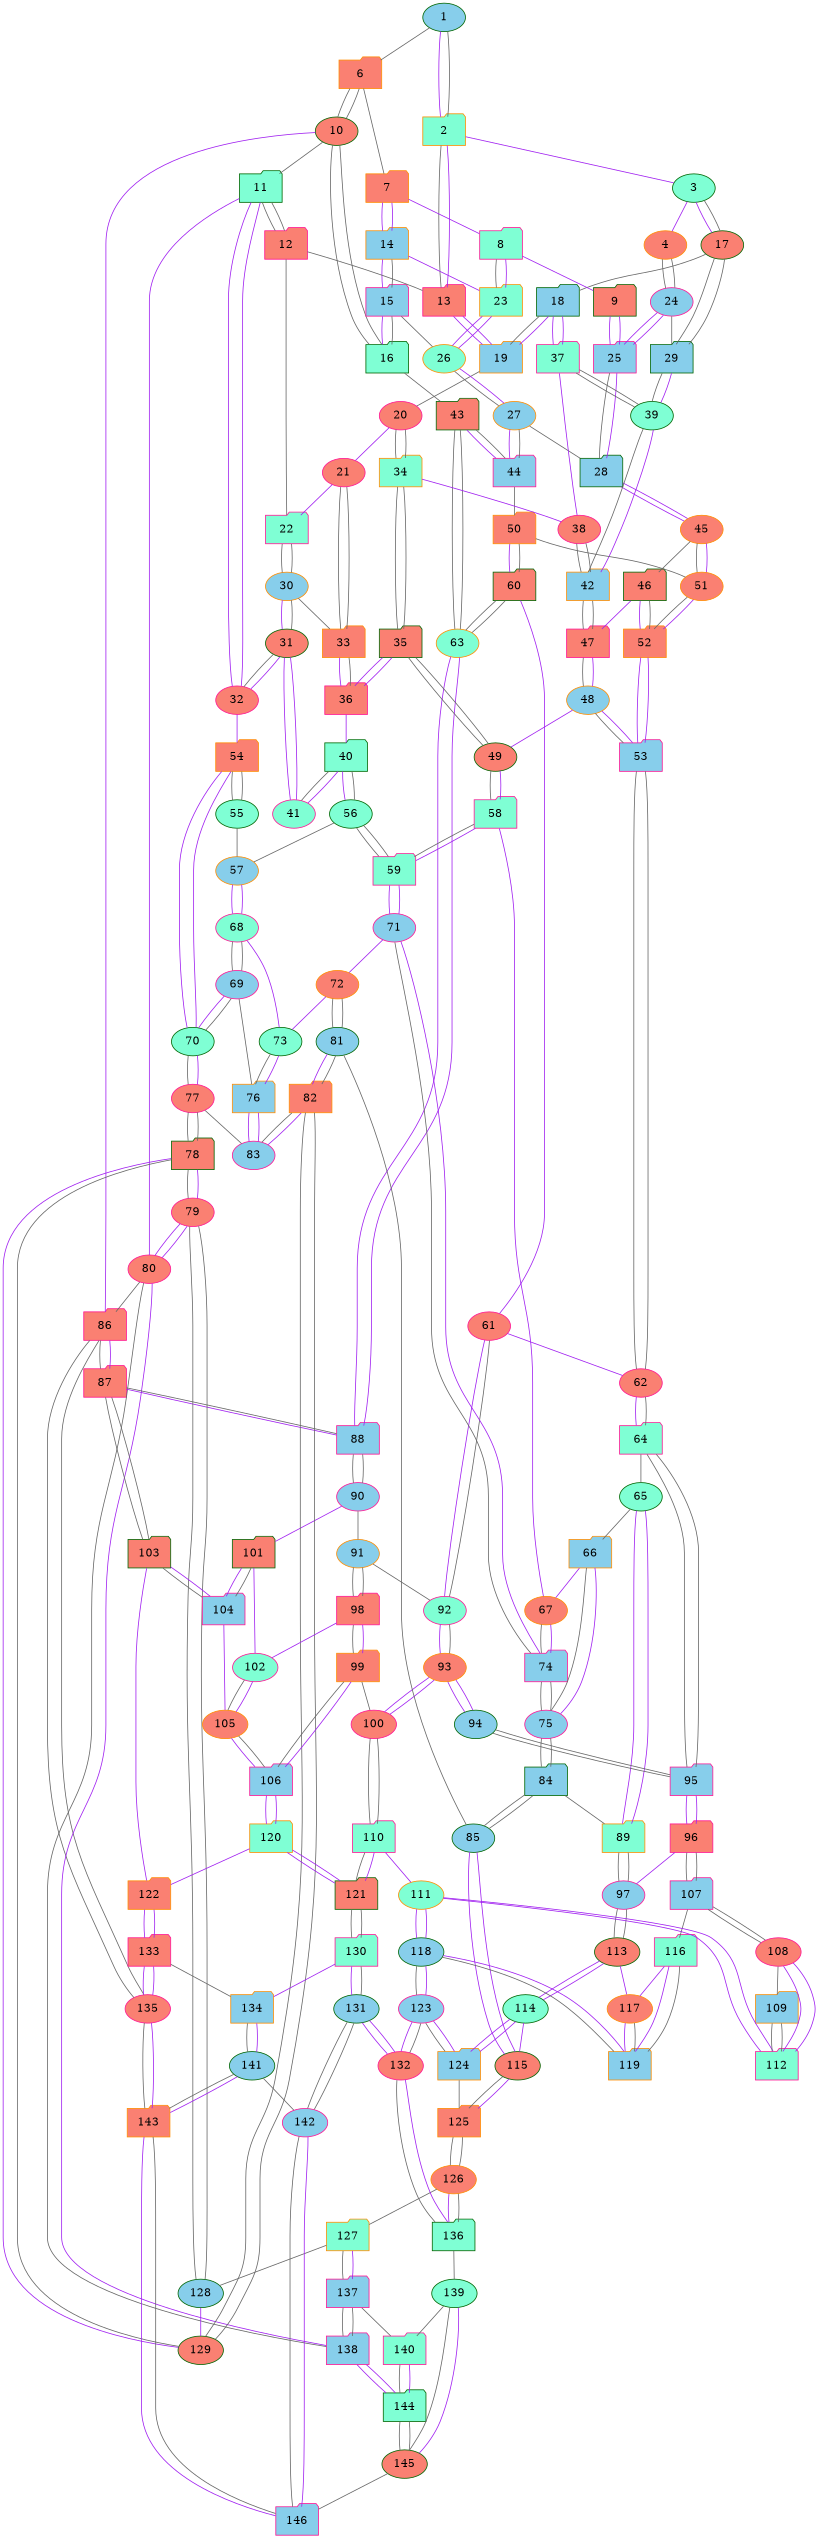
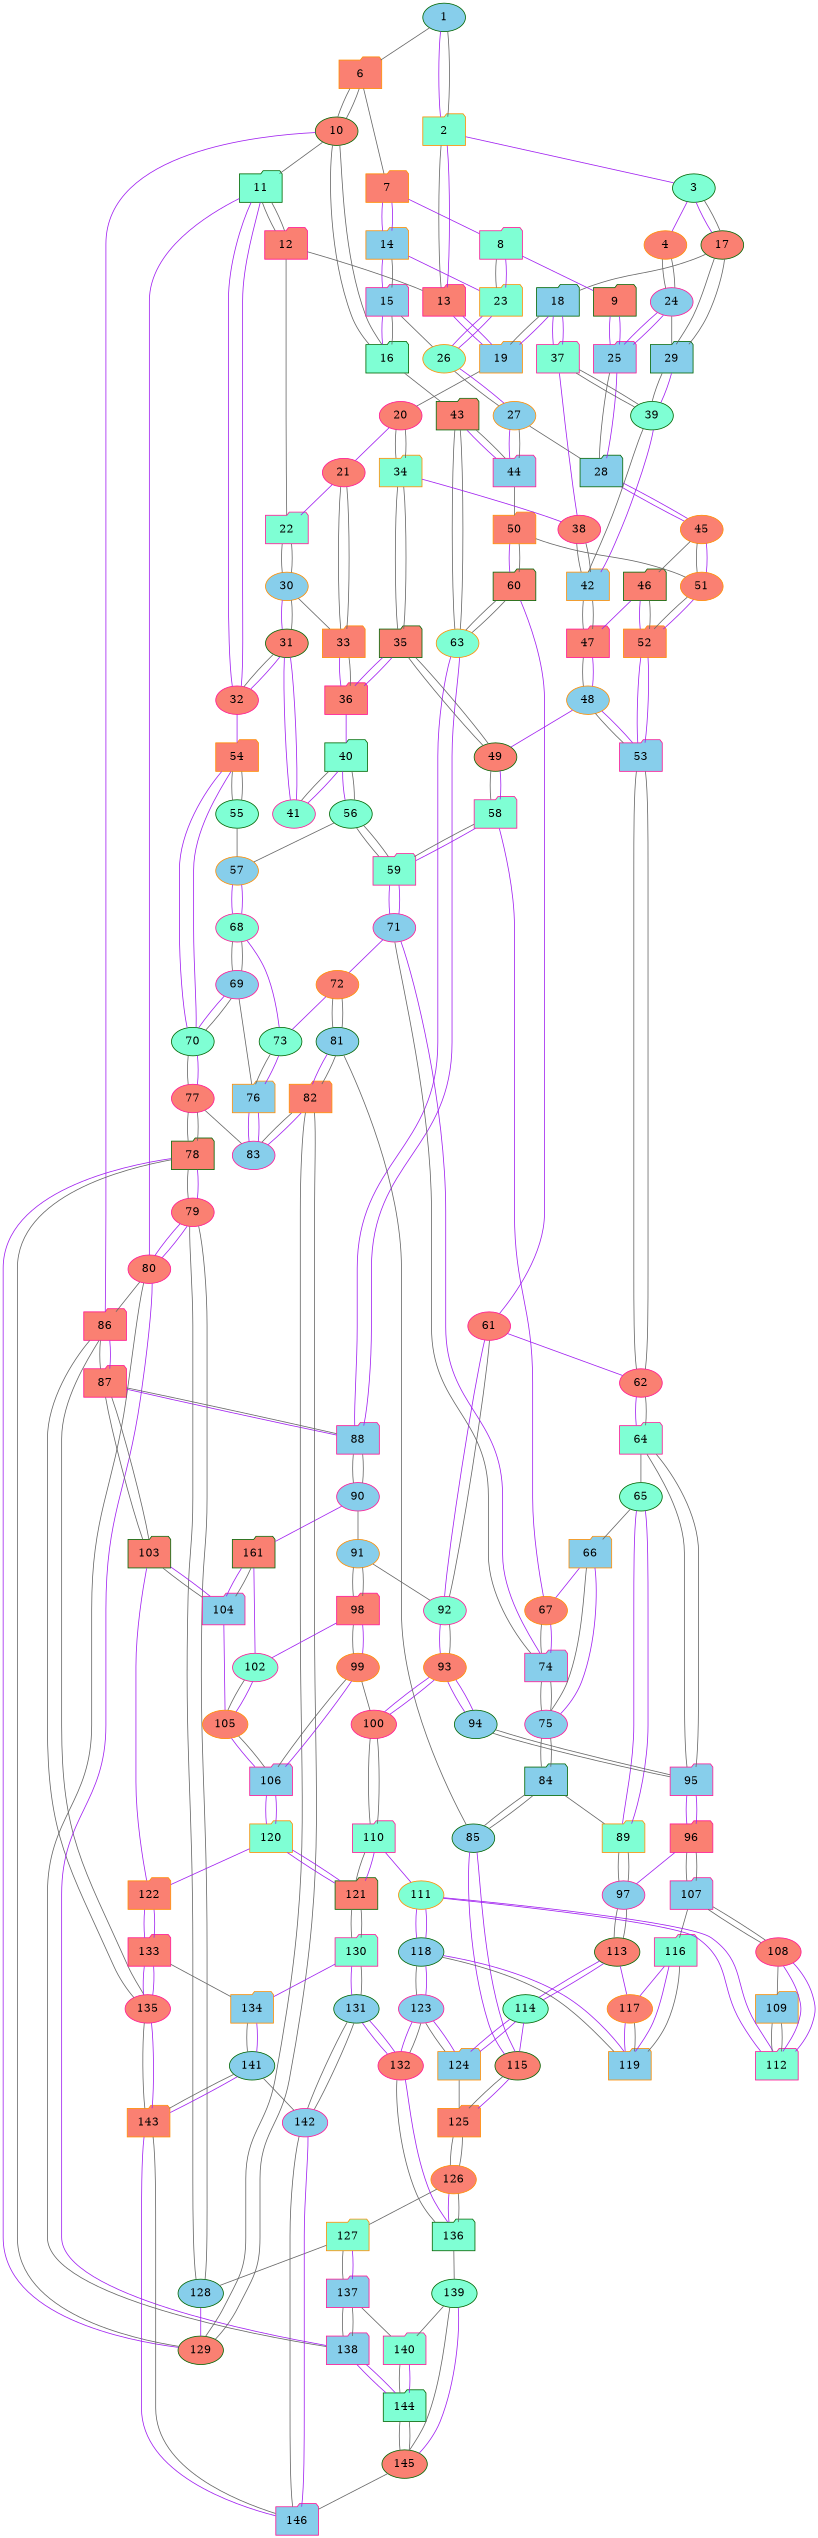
node "101": label "101" -> "161"
node "99": shape folder -> ellipse
